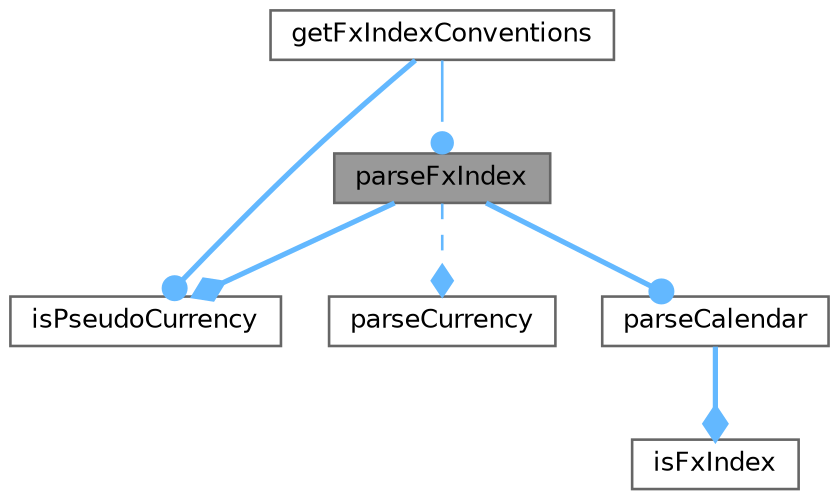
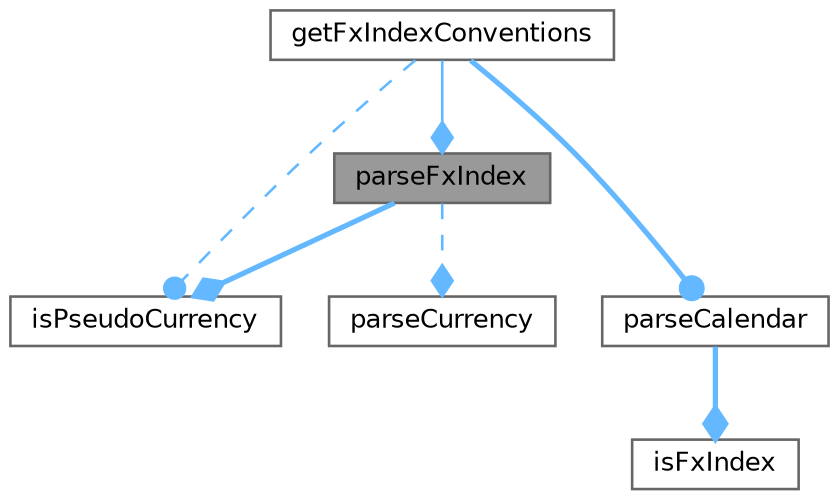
edge "getFxIndexConventions" -> "parseFxIndex": arrowhead dot -> diamond
edge "getFxIndexConventions" -> "isPseudoCurrency": style bold -> dashed
edge "parseFxIndex" -> "parseCalendar": now "getFxIndexConventions" -> "parseCalendar"
